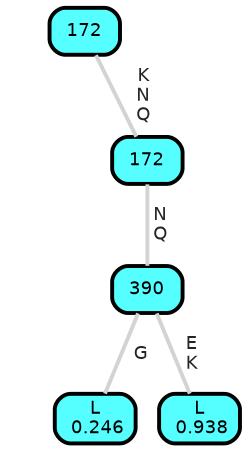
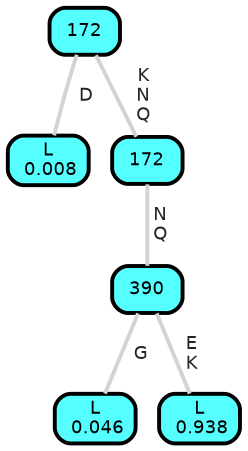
node "L 0.008": added
node "L 0.246": label "L 0.246" -> "L 0.046"
